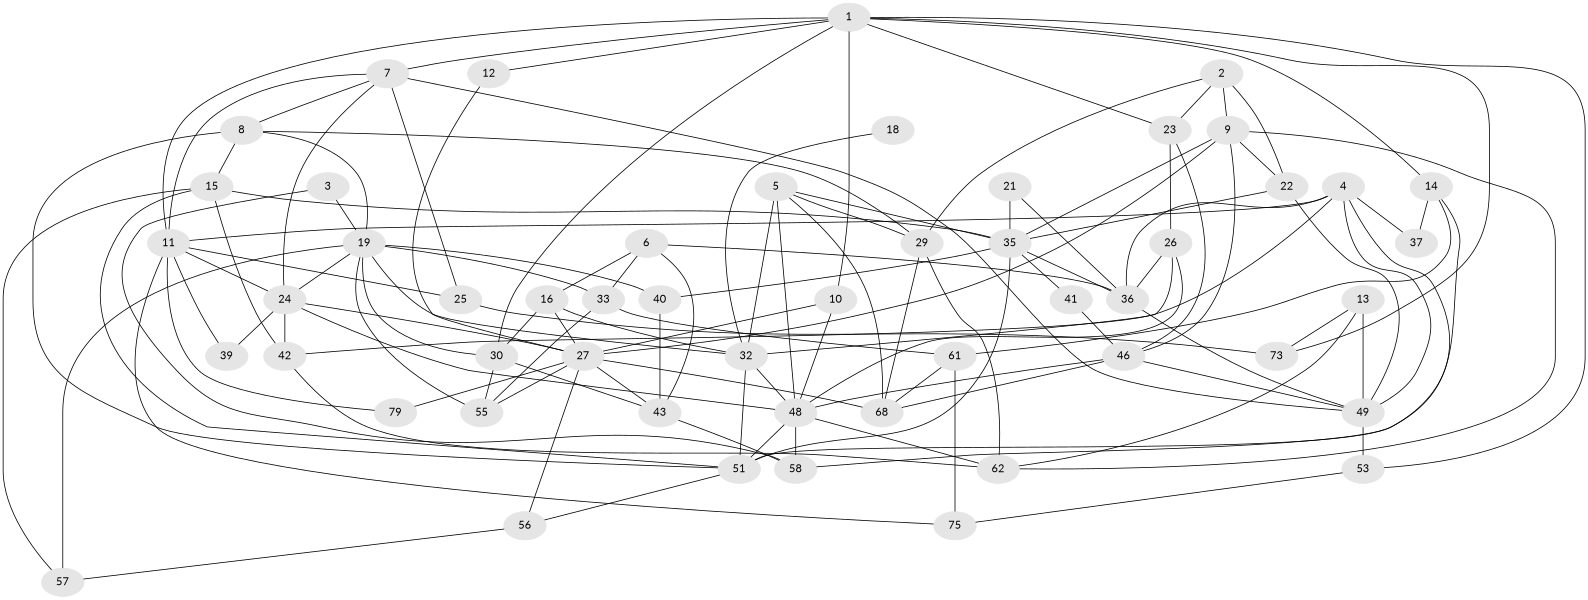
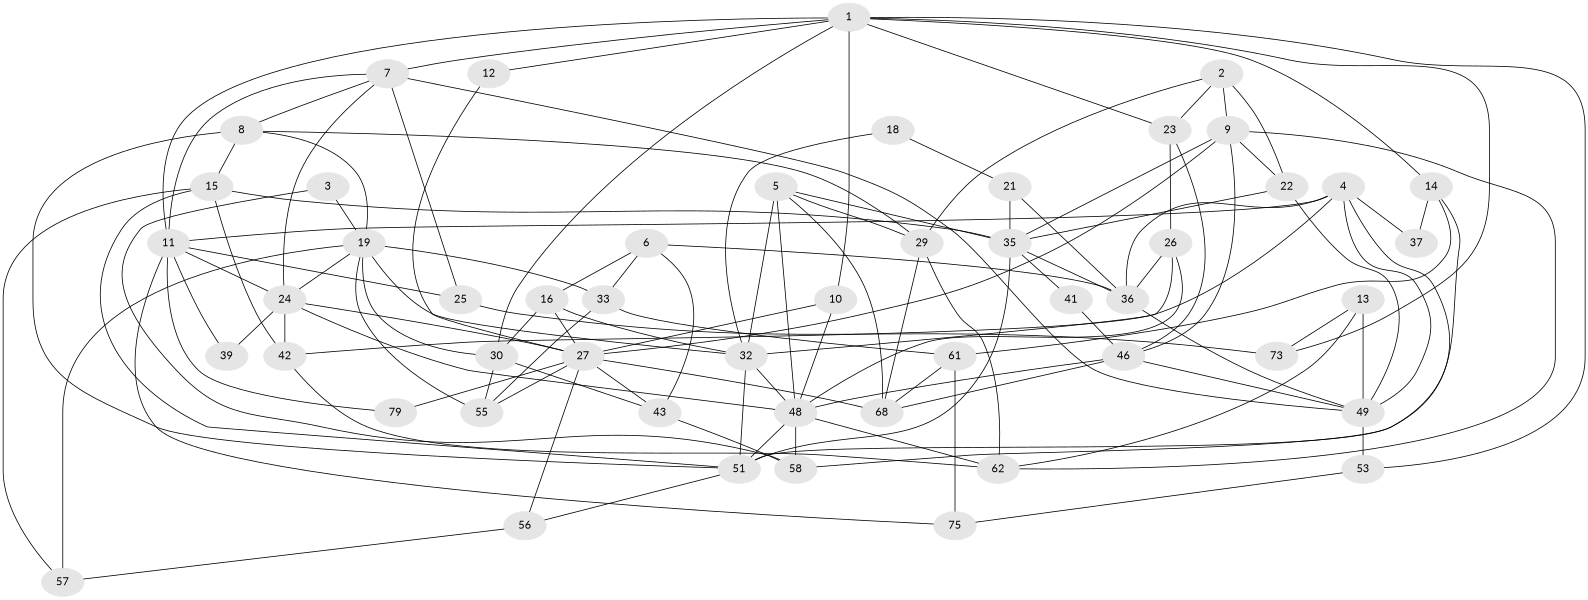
edge "18" -- "21": added
node "40": removed
